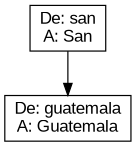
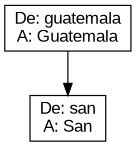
edge "De: san A: San" -> "De: guatemala A: Guatemala": reversed
